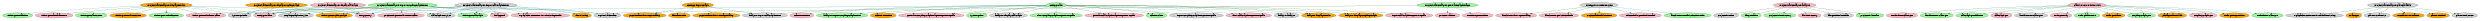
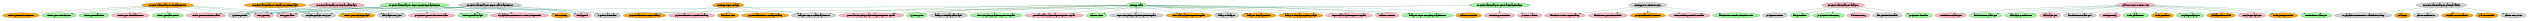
node "JOptionPane.showConfirmDialog": added
node "showCallGraphResponse.equals": fillcolor lightpink -> orange
